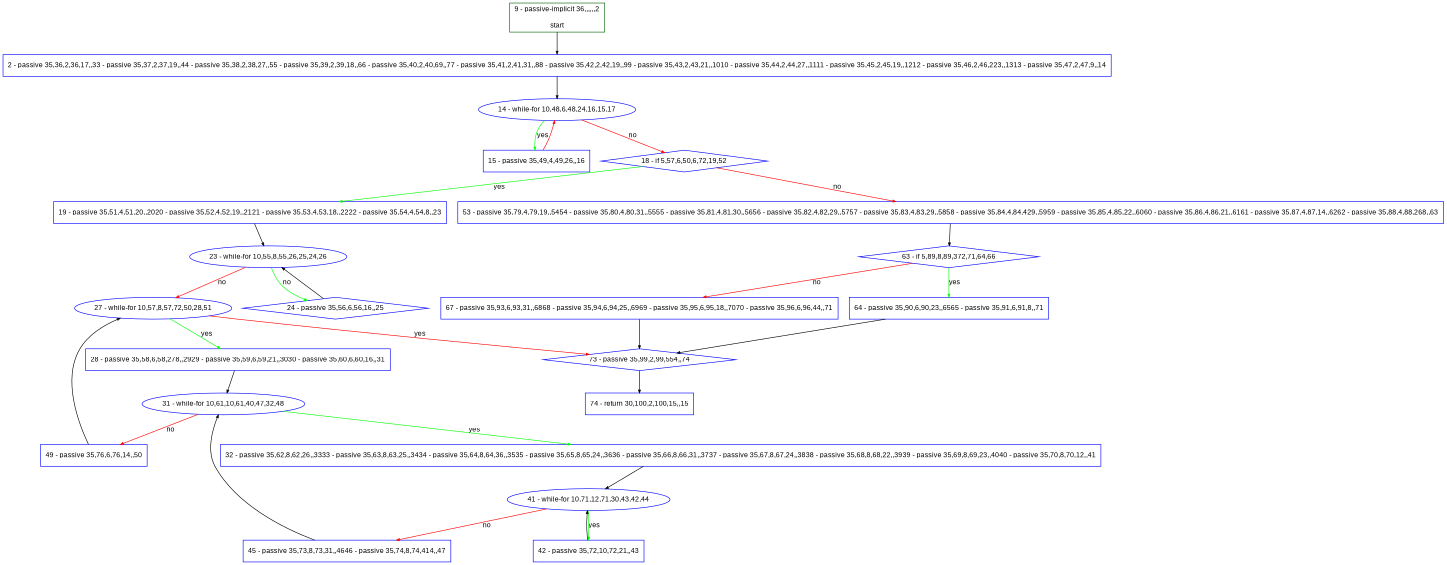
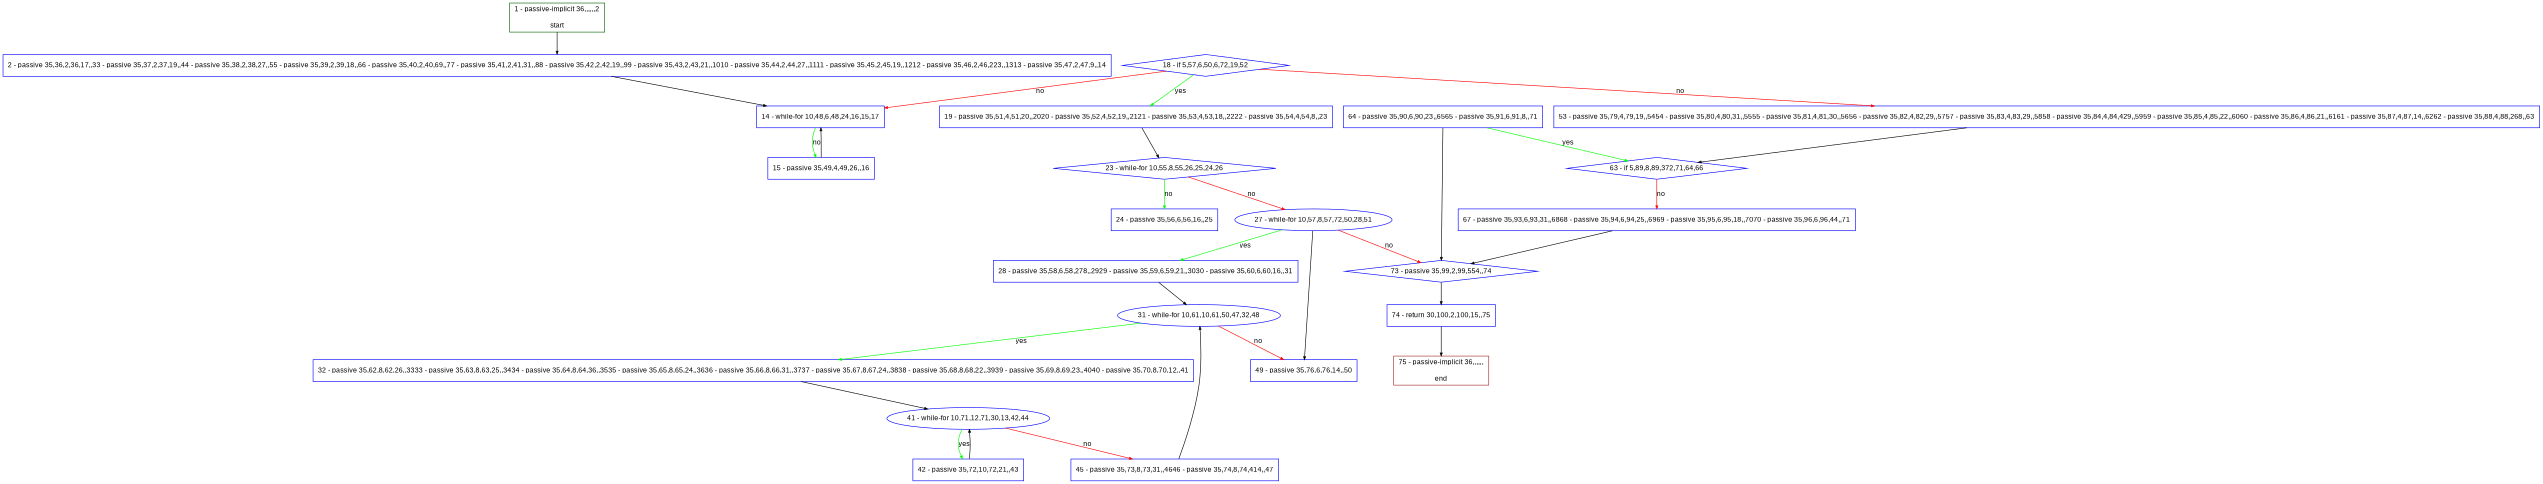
node "9 - passive-implicit 36,,,,,,2 start": label "9 - passive-implicit 36,,,,,,2 start" -> "1 - passive-implicit 36,,,,,,2 start"
node "14 - while-for 10,48,6,48,24,16,15,17": shape ellipse -> box
edge "14 - while-for 10,48,6,48,24,16,15,17" -> "15 - passive 35,49,4,49,26,,16": label "yes" -> "no"
edge "14 - while-for 10,48,6,48,24,16,15,17" -> "18 - if 5,57,6,50,6,72,19,52": reversed
edge "15 - passive 35,49,4,49,26,,16" -> "14 - while-for 10,48,6,48,24,16,15,17": color #ff0000 -> #000000
node "23 - while-for 10,55,8,55,26,25,24,26": shape ellipse -> diamond
edge "63 - if 5,89,8,89,372,71,64,66" -> "64 - passive 35,90,6,90,23,,6565 - passive 35,91,6,91,8,,71": reversed
edge "24 - passive 35,56,6,56,16,,25" -> "23 - while-for 10,55,8,55,26,25,24,26": removed
node "24 - passive 35,56,6,56,16,,25": shape diamond -> box
edge "27 - while-for 10,57,8,57,72,50,28,51" -> "73 - passive 35,99,2,99,554,,74": label "yes" -> "no"
node "75 - passive-implicit 36,,,,,, end": added
edge "49 - passive 35,76,6,76,14,,50" -> "27 - while-for 10,57,8,57,72,50,28,51": reversed
node "31 - while-for 10,61,10,61,40,47,32,48": label "31 - while-for 10,61,10,61,40,47,32,48" -> "31 - while-for 10,61,10,61,50,47,32,48"
node "74 - return 30,100,2,100,15,,15": label "74 - return 30,100,2,100,15,,15" -> "74 - return 30,100,2,100,15,,75"
node "41 - while-for 10,71,12,71,30,43,42,44": label "41 - while-for 10,71,12,71,30,43,42,44" -> "41 - while-for 10,71,12,71,30,13,42,44"
